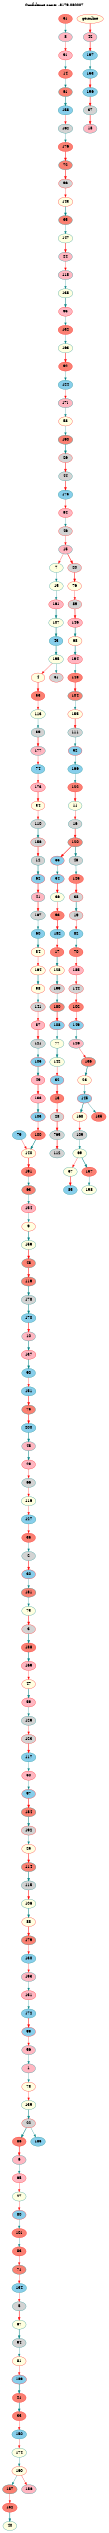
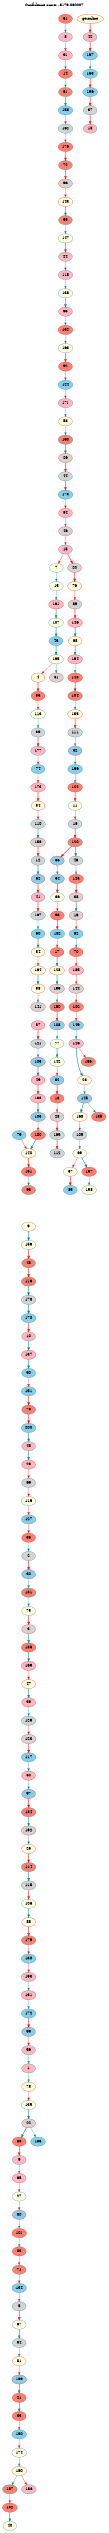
edge "92" -> "124": color teal -> red
edge "141" -> "87": removed
edge "136" -> "23": now "126" -> "23"
node "765": label "765" -> "165"
node "154": removed
